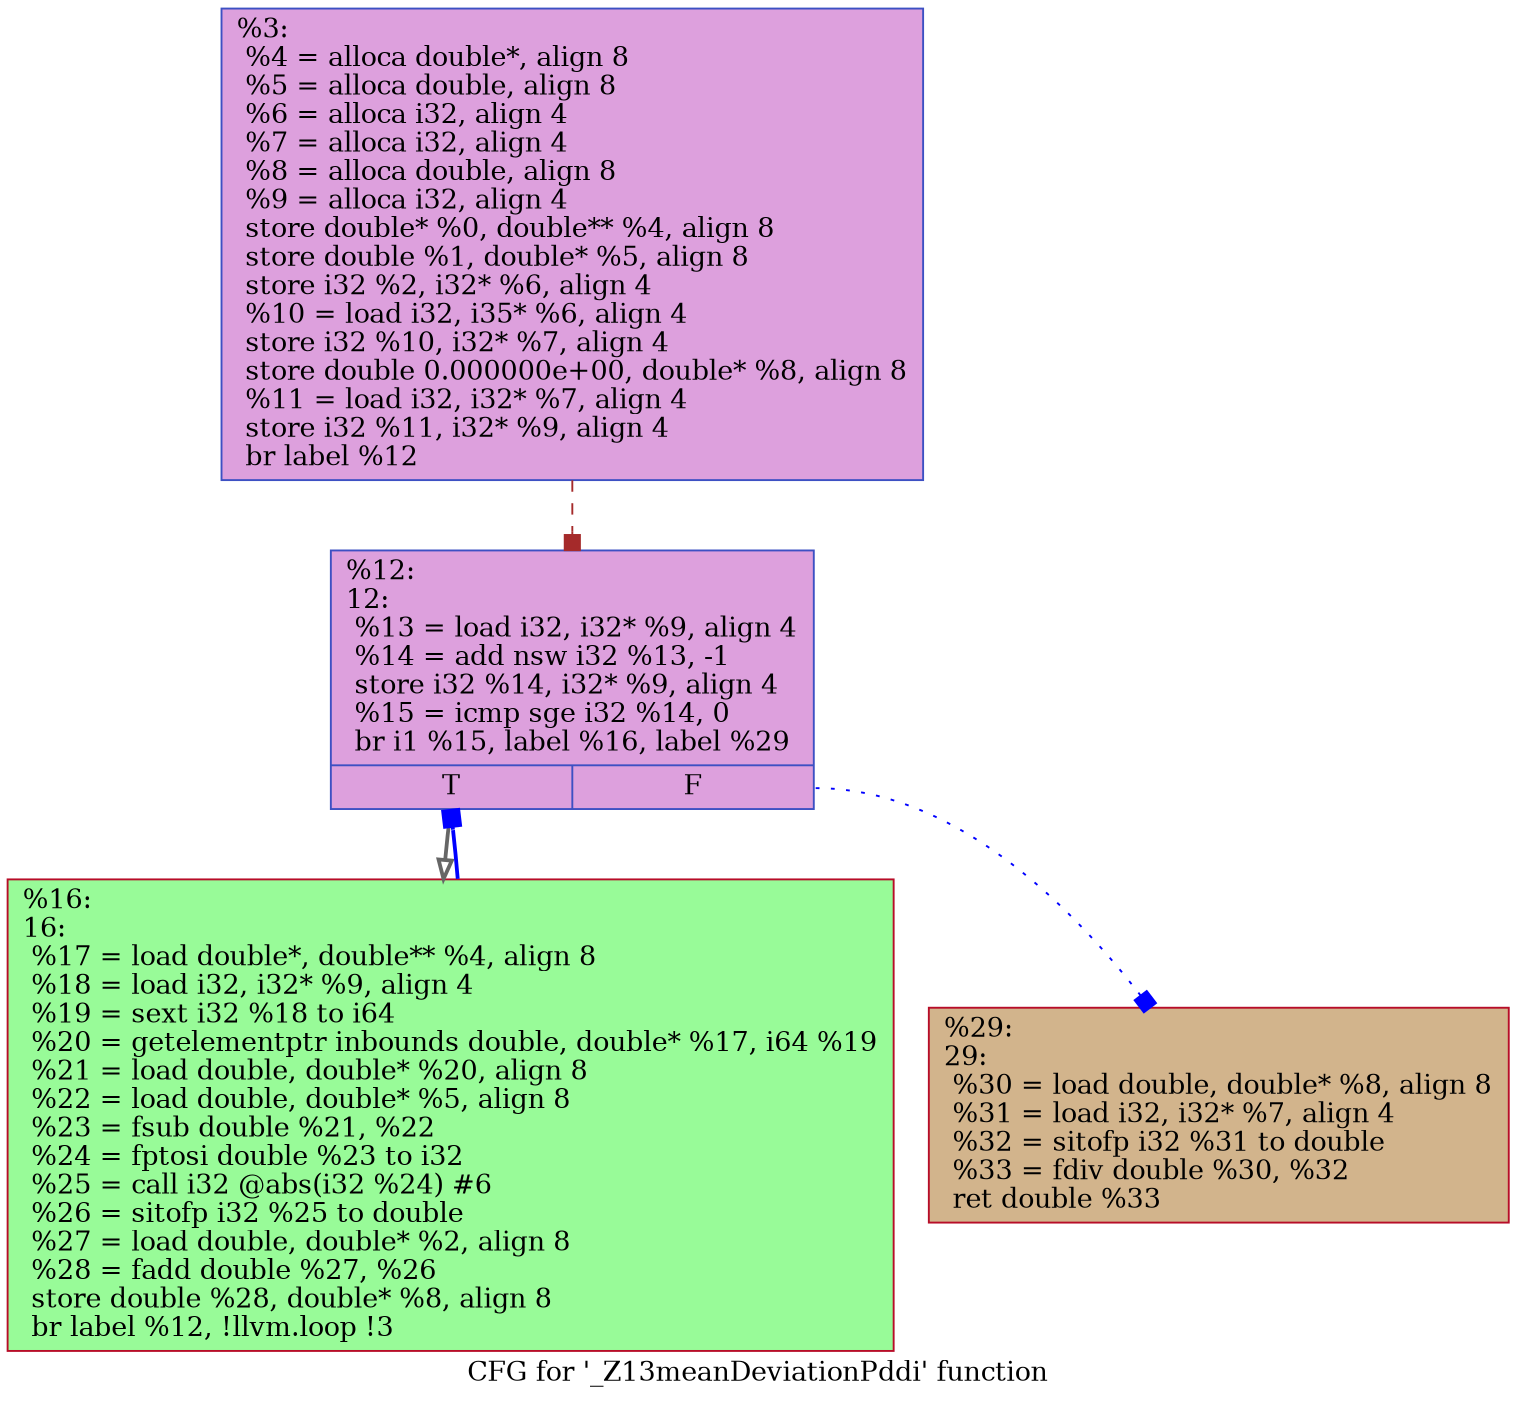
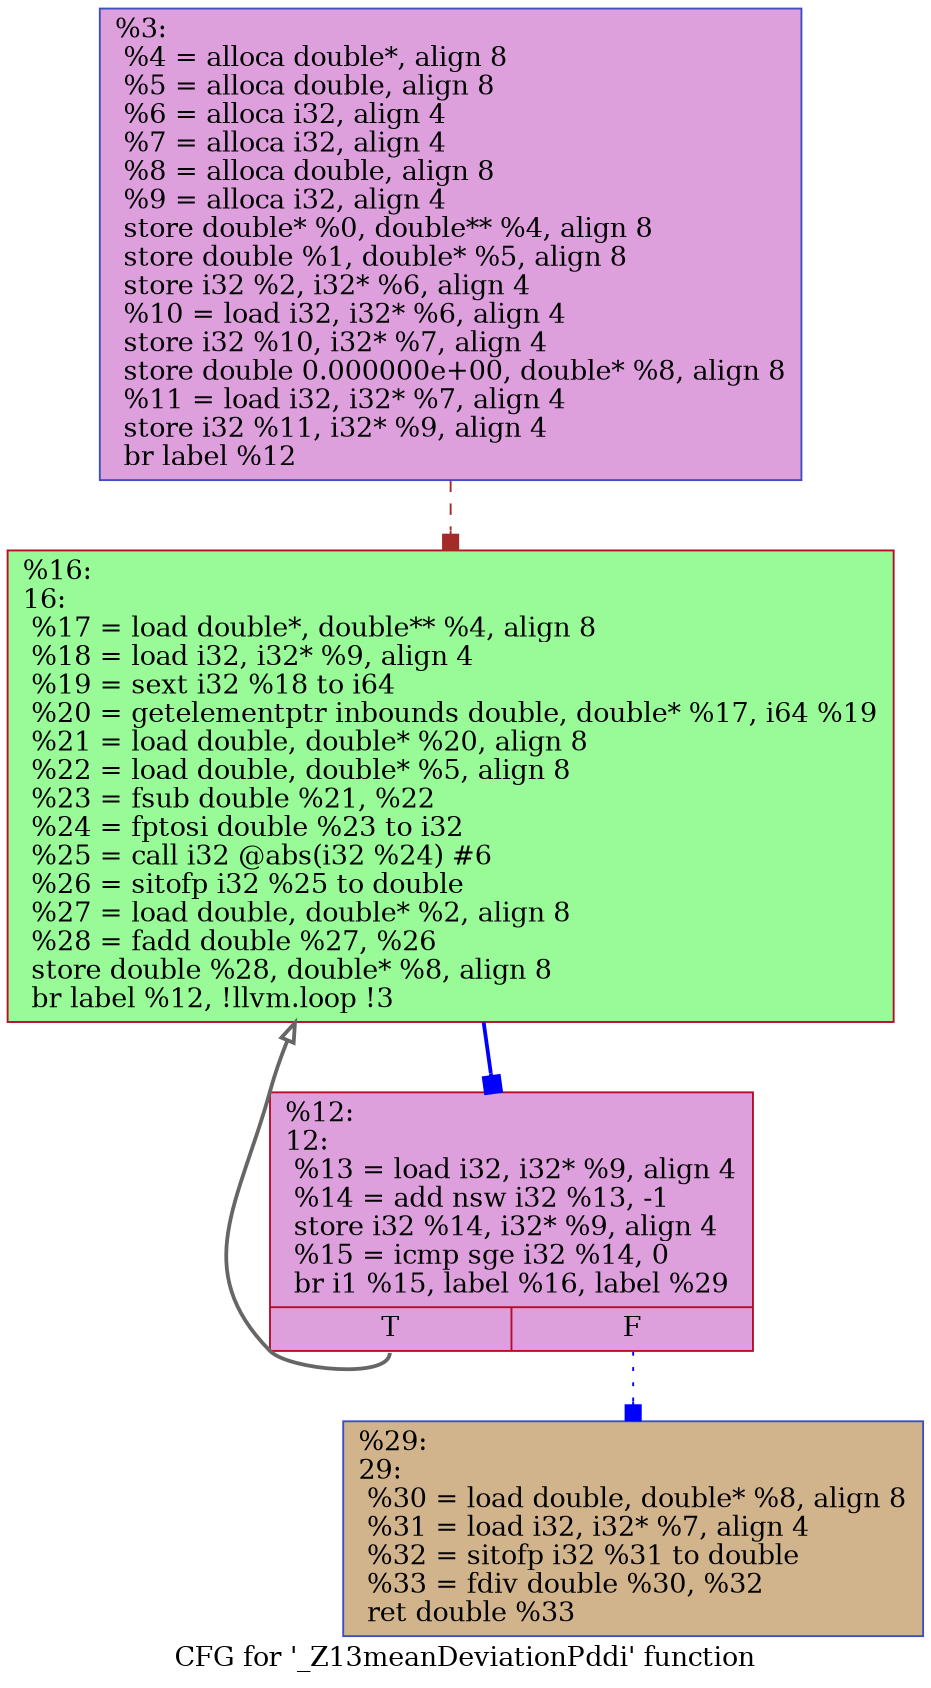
node "%3:": text "%10 = load i32, i35* %6, align 4" -> "%10 = load i32, i32* %6, align 4"
edge "%3:" -> "%12:": now "%3:" -> "%16:"
node "%12:": color #3d50c3ff -> #b70d28ff
node "%29:": color #b70d28ff -> #3d50c3ff
